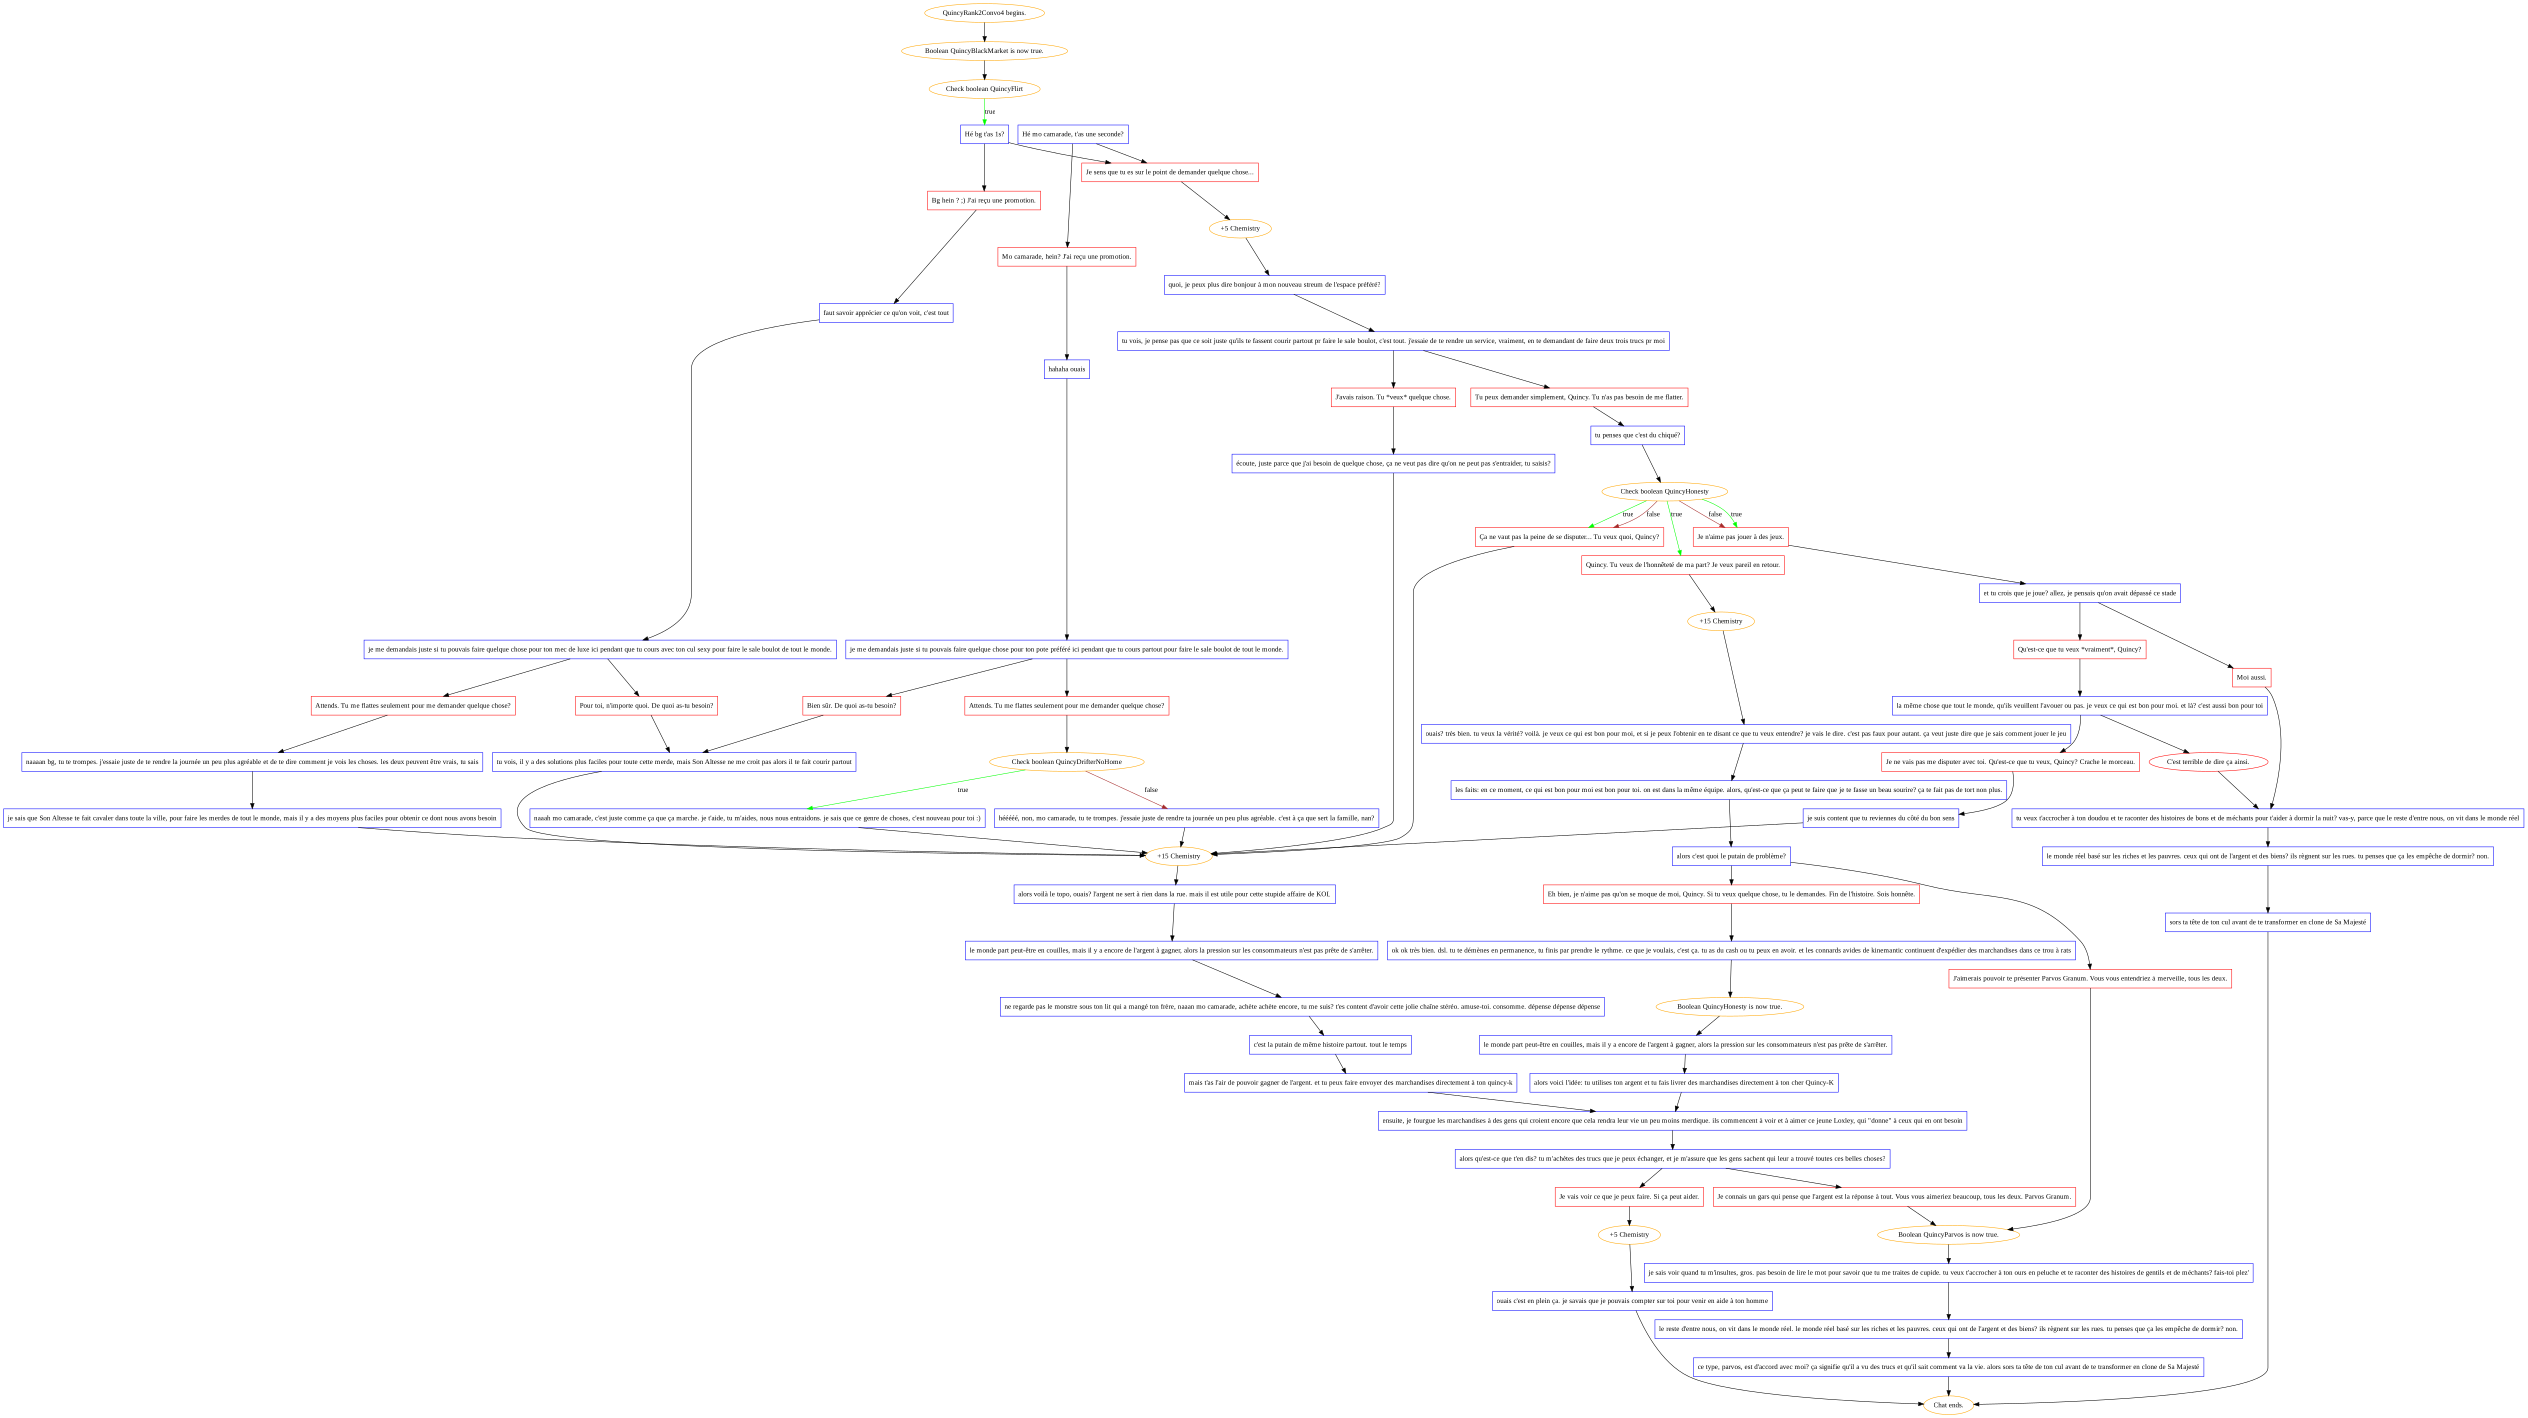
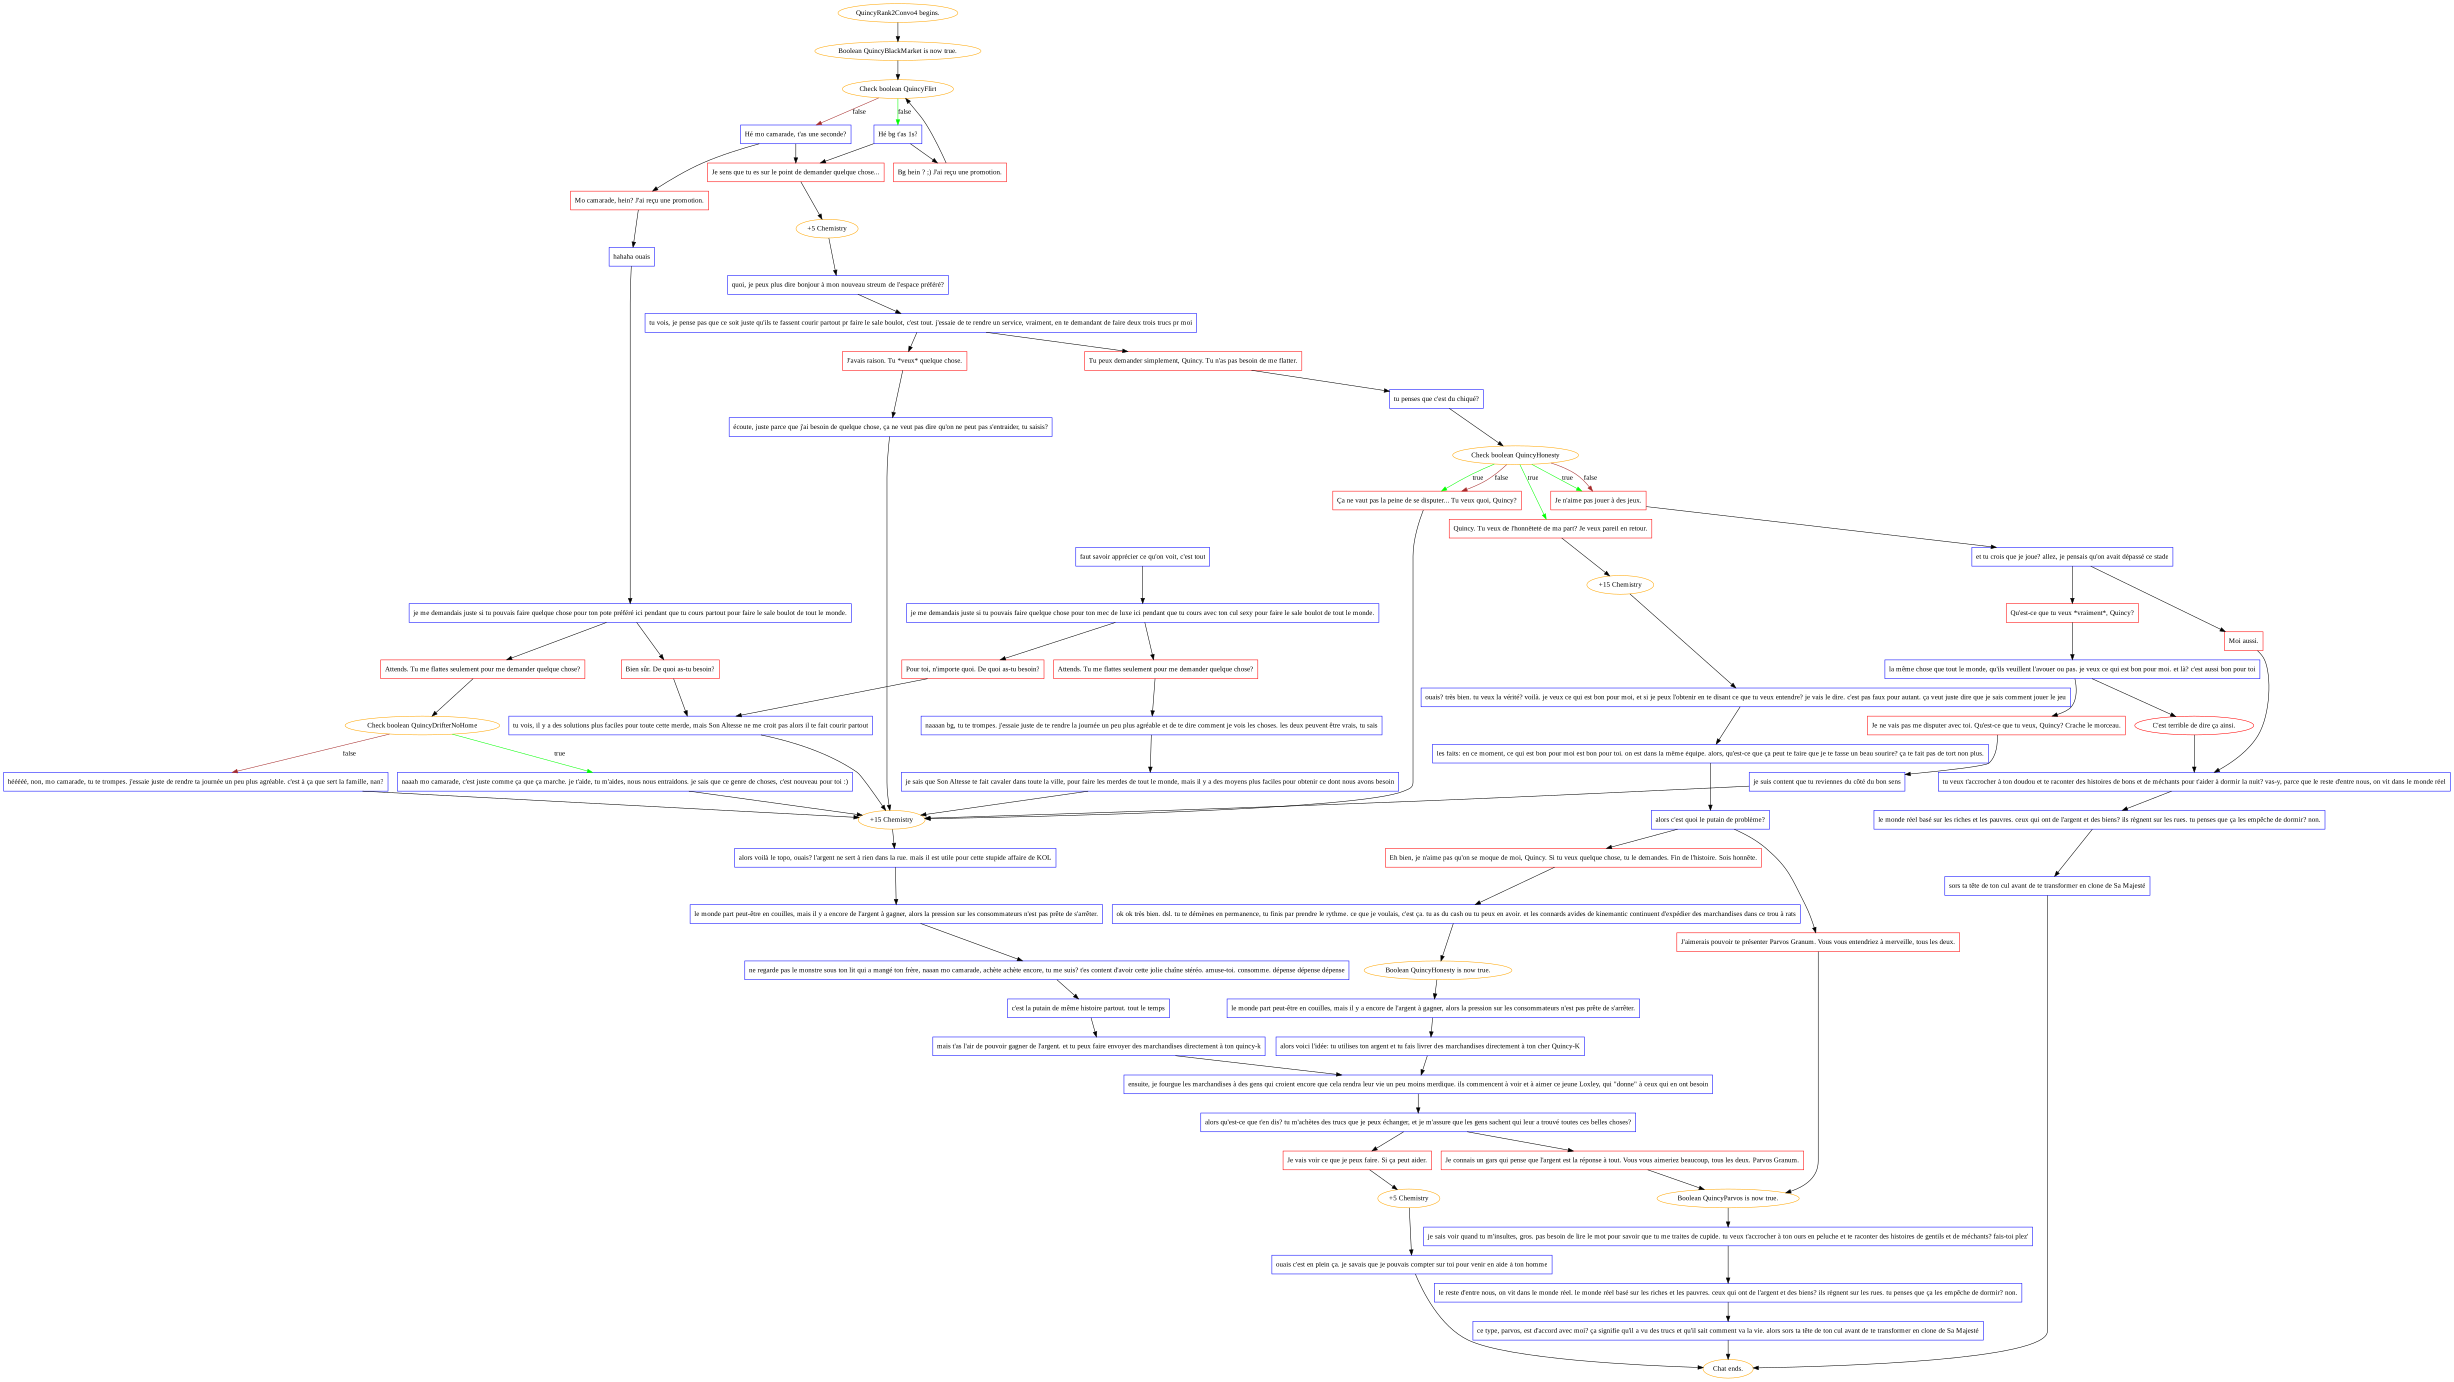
edge "Check boolean QuincyFlirt" -> "Hé mo camarade, t'as une seconde?": added, label "false"
edge "Check boolean QuincyFlirt" -> "Hé bg t'as 1s?": label "true" -> "false"
edge "Bg hein ? ;) J'ai reçu une promotion." -> "faut savoir apprécier ce qu'on voit, c'est tout": now "Bg hein ? ;) J'ai reçu une promotion." -> "Check boolean QuincyFlirt"
